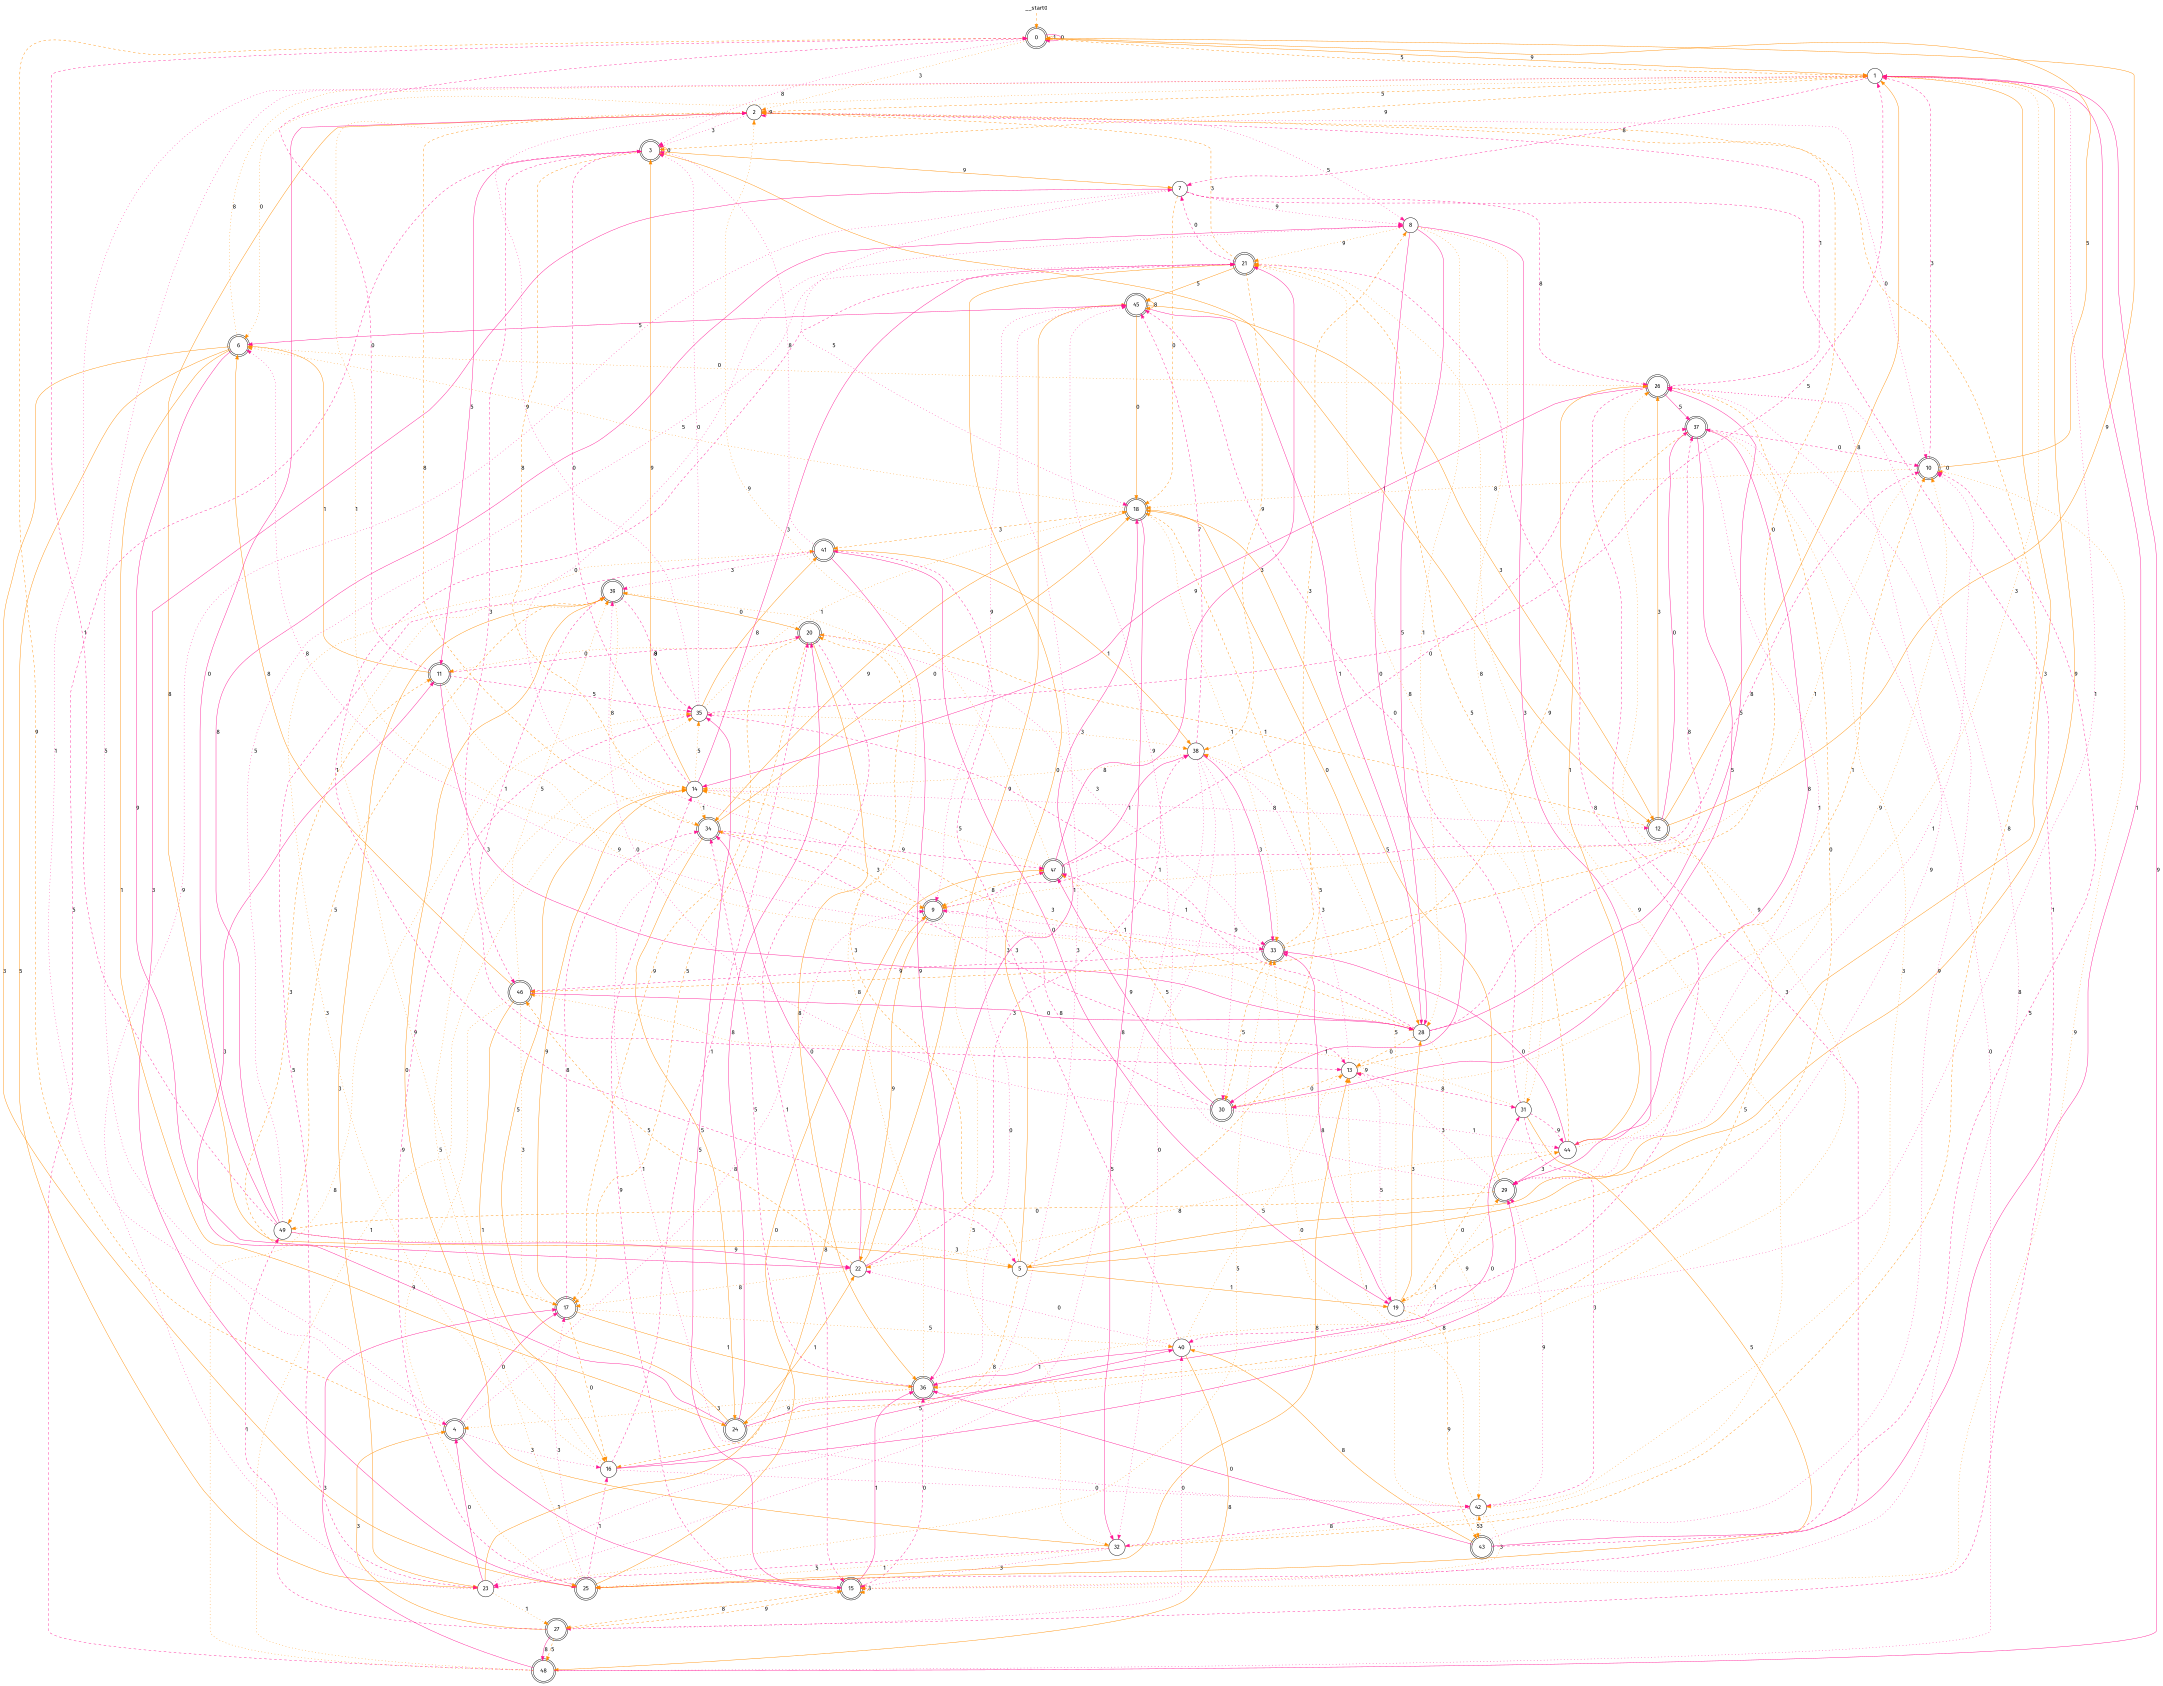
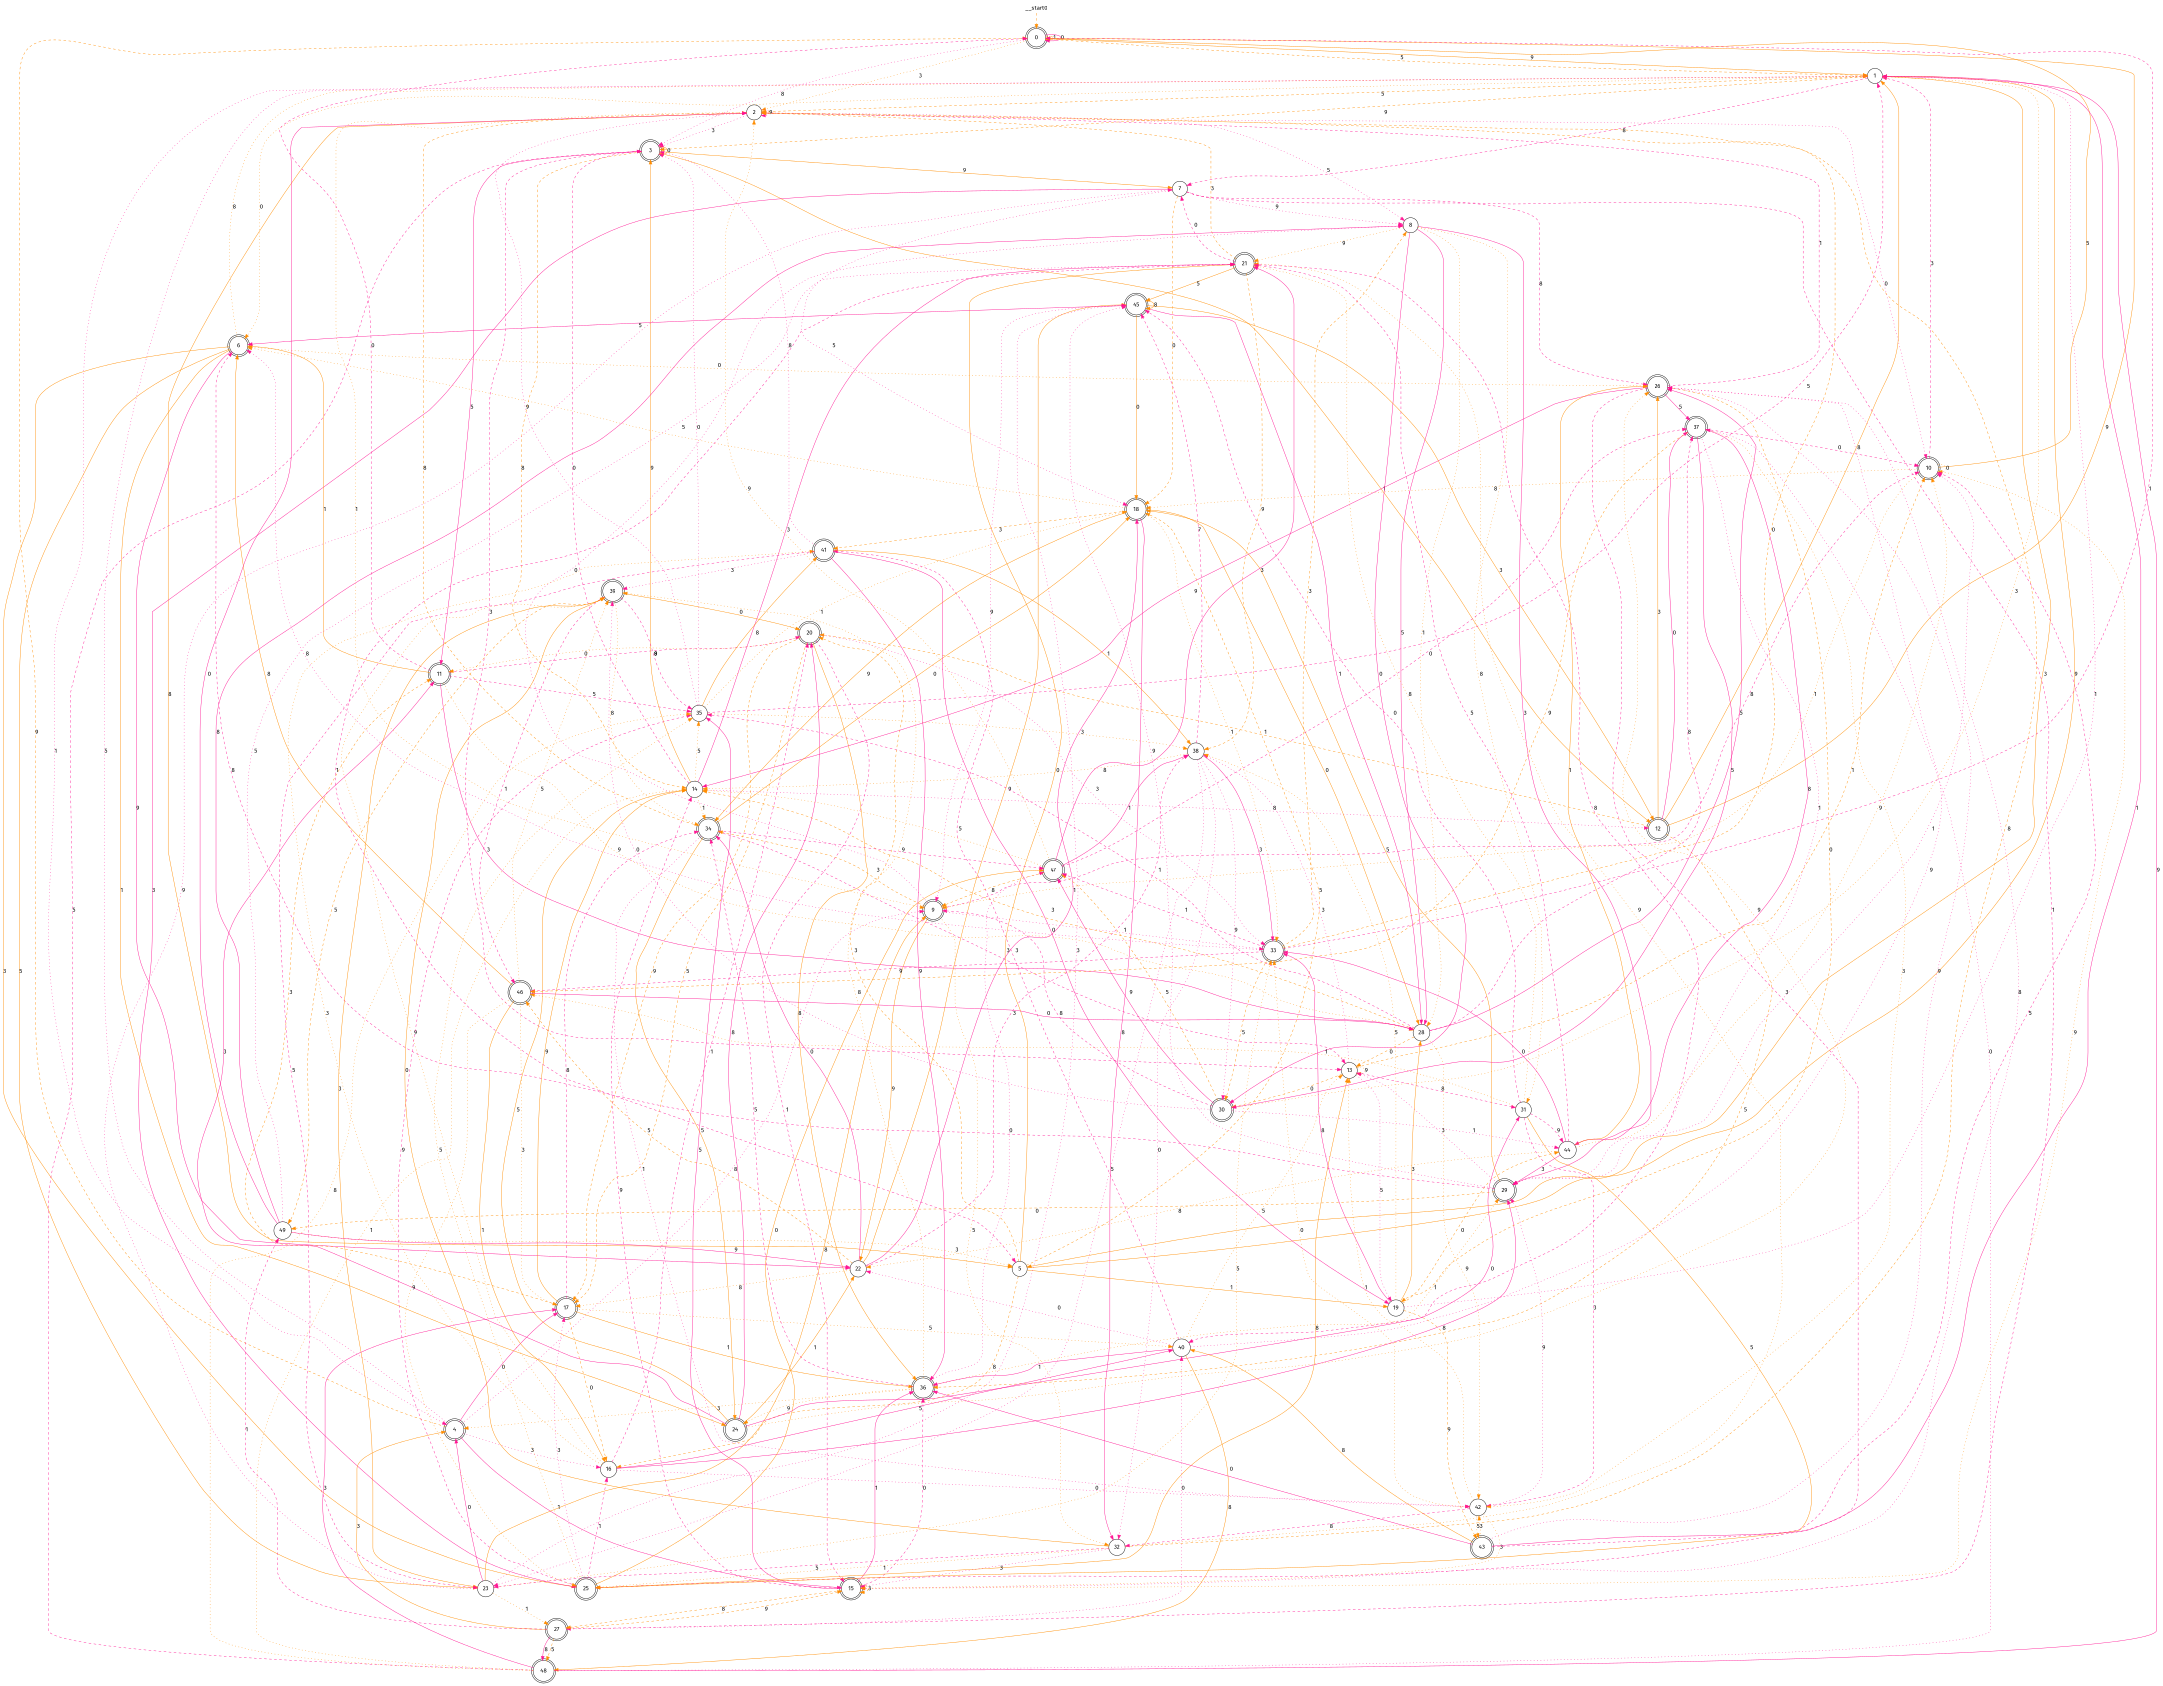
edge "49" -> "0": now "33" -> "0"
edge "44" -> "21": color darkorange -> deeppink
edge "29" -> "6": added, label "8"
